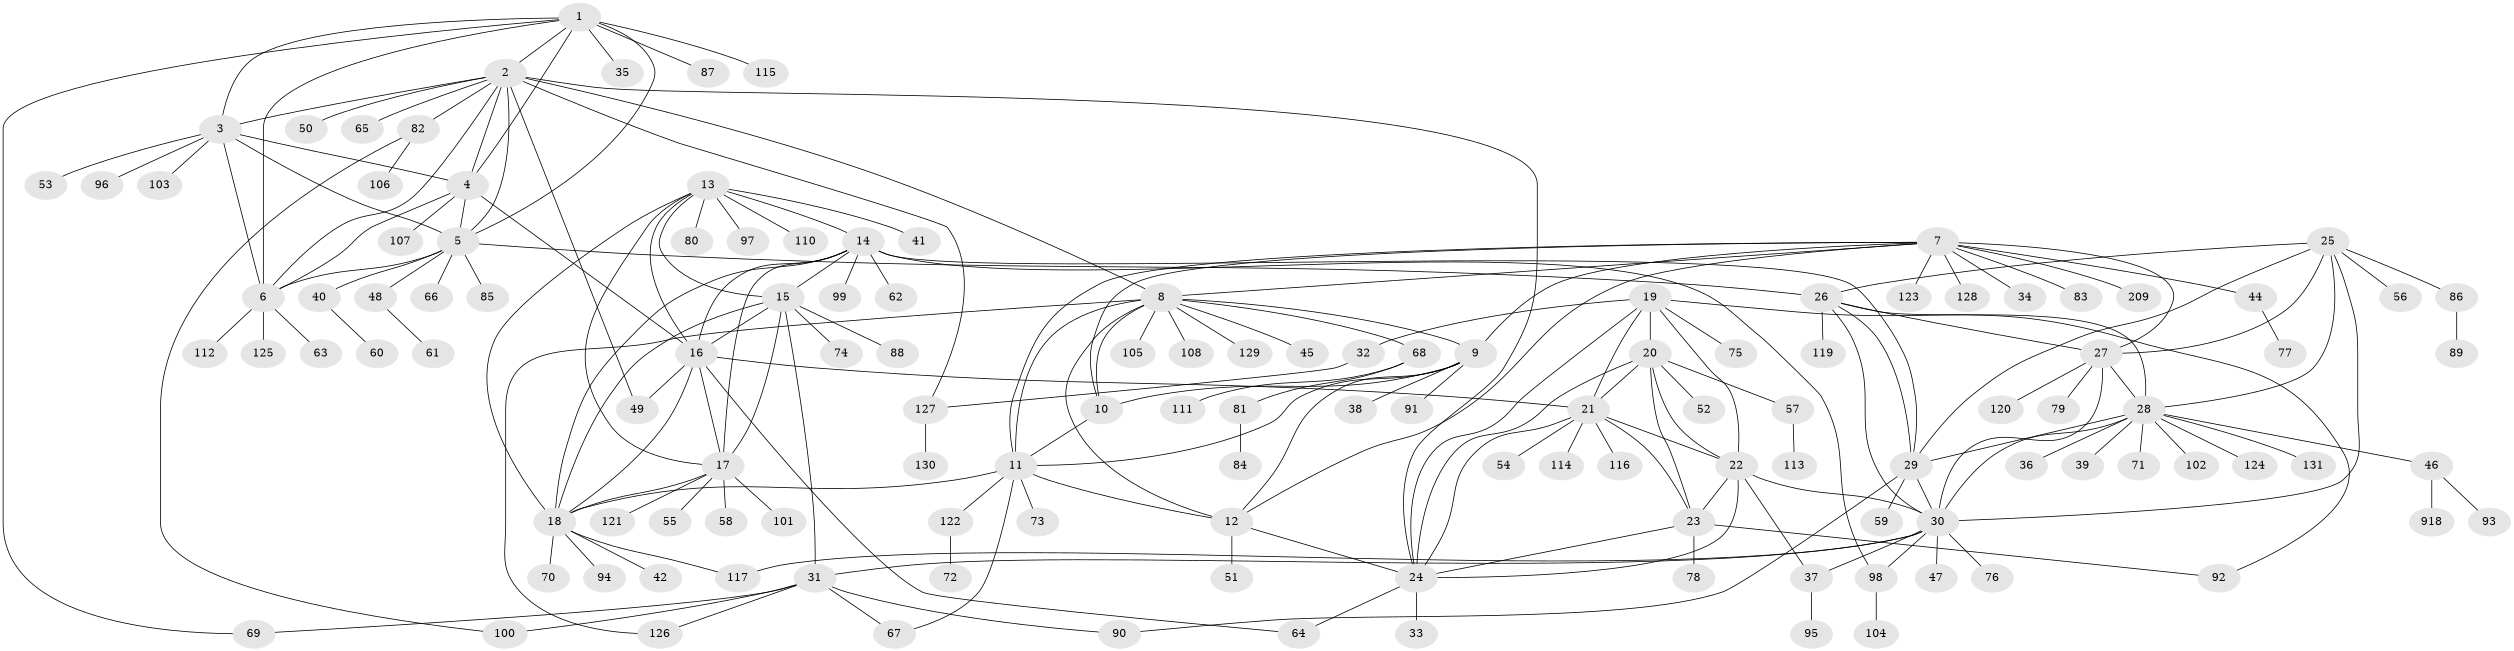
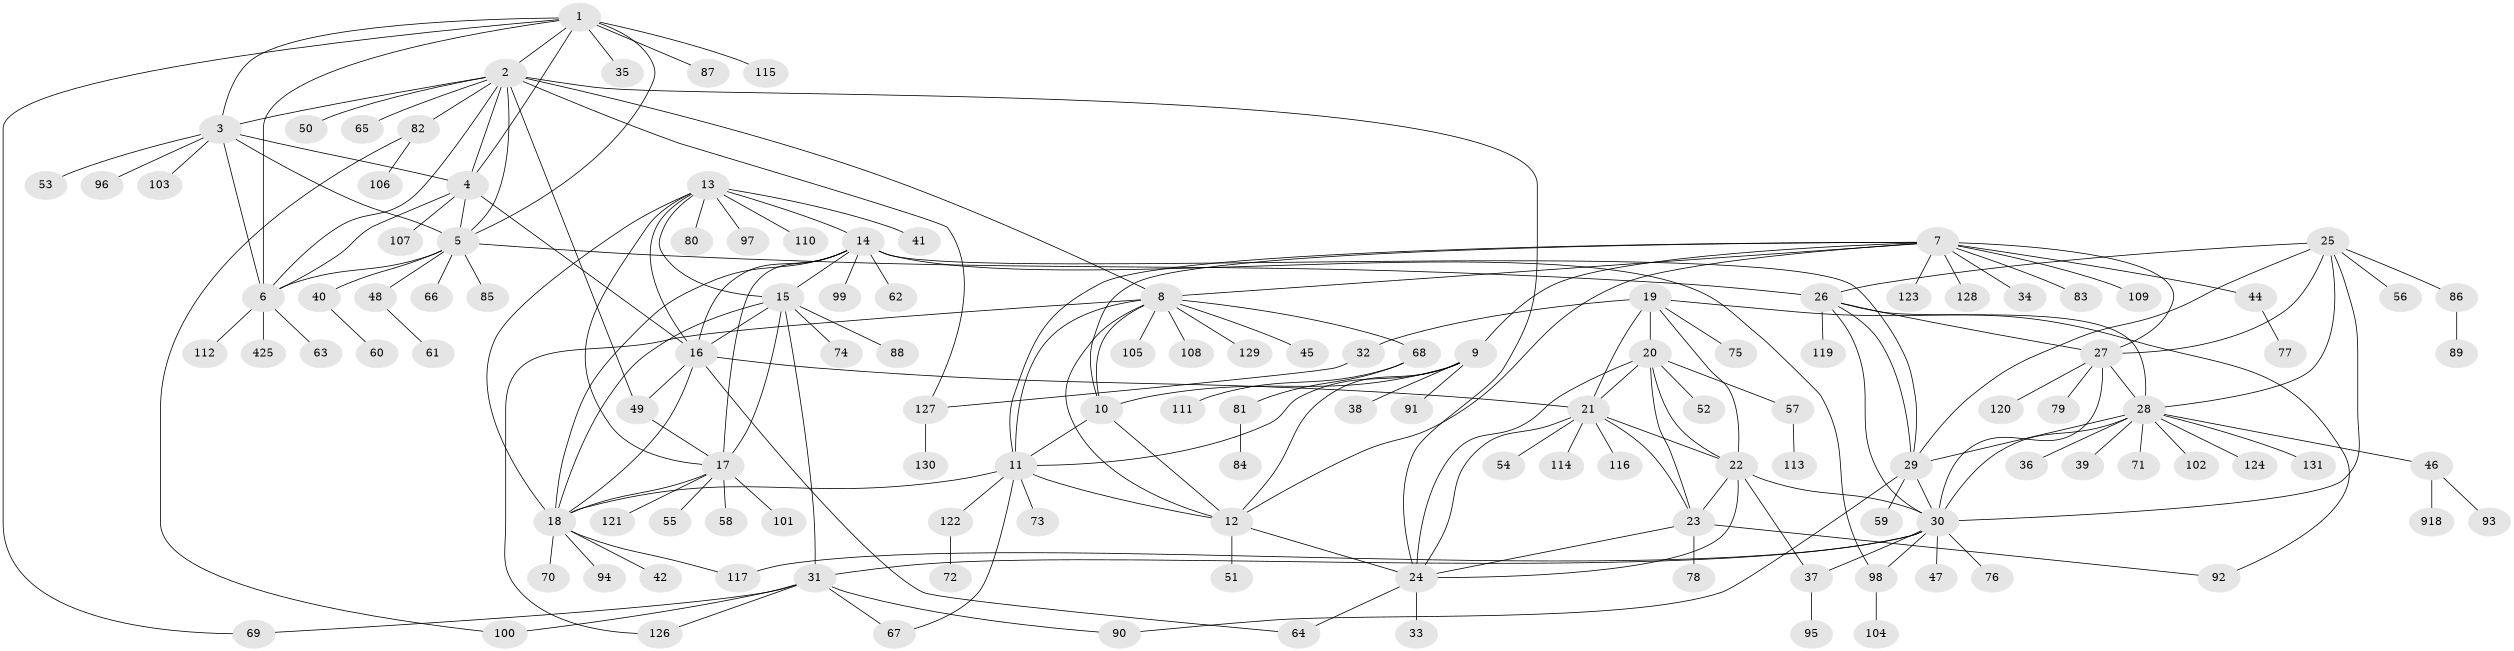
node "209": label "209" -> "109"
edge "8" -- "9": removed
node "125": label "125" -> "425"
edge "16" -- "17": now "49" -- "17"
edge "19" -- "24": removed
edge "10" -- "12": added
